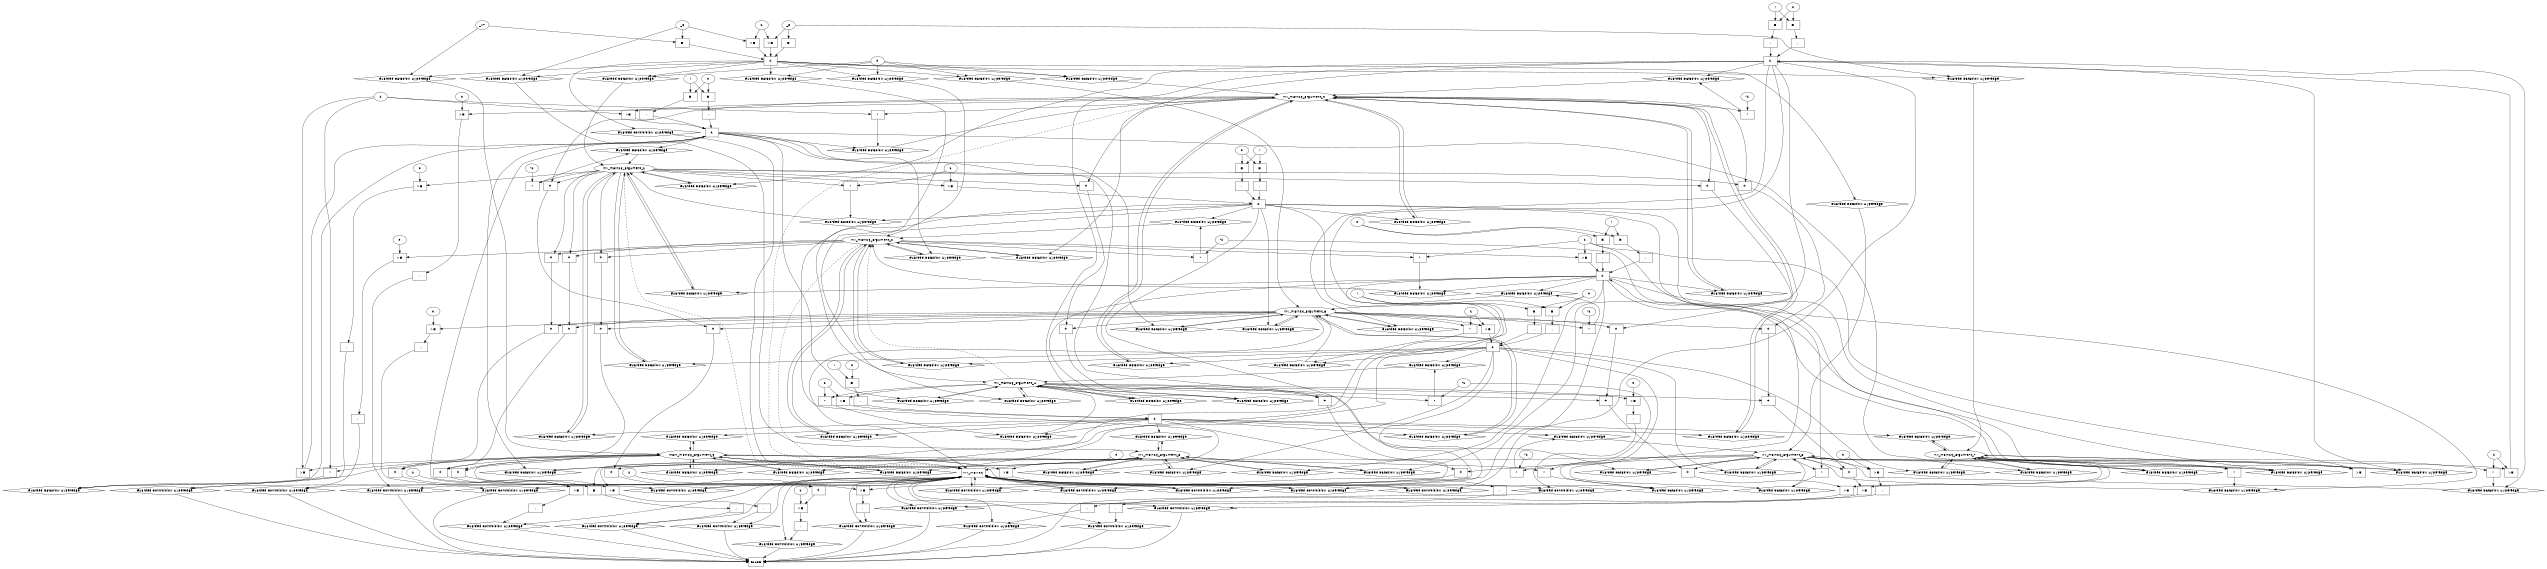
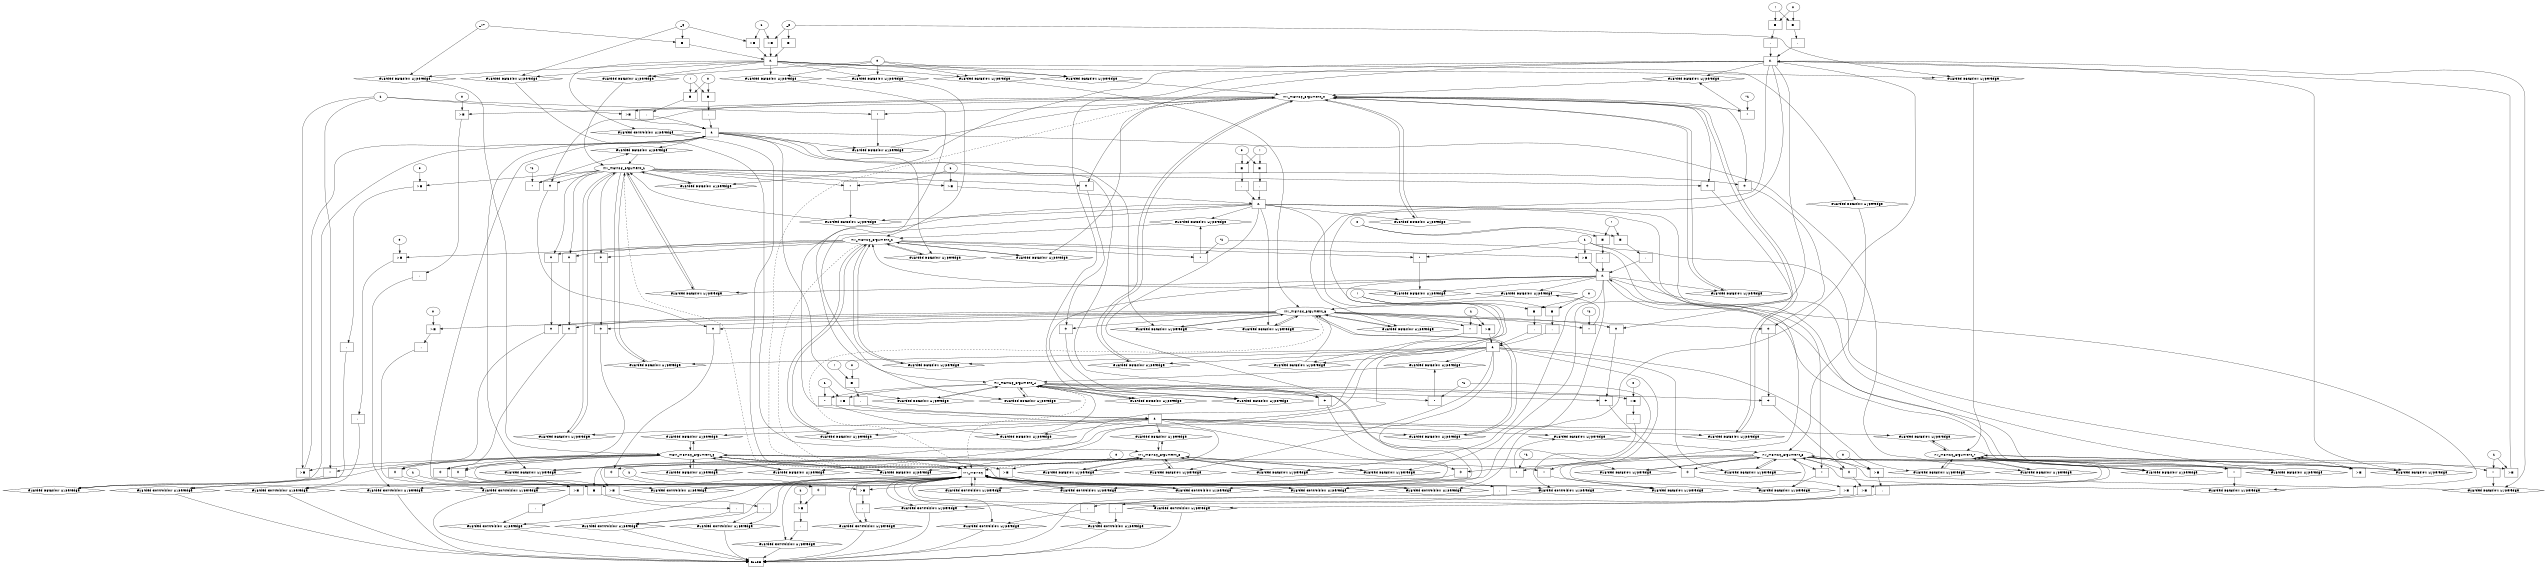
edge "inv_main26_argument_4" -> "inv_main26_argument_2": now "inv_main26_argument_4" -> "inv_main26"
edge "inv_main26_argument_3" -> "inv_main26": style solid -> dashed
edge "inv_main26_argument_8" -> "inv_main26": style solid -> dashed
